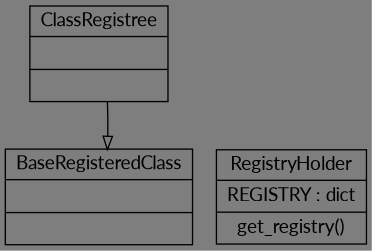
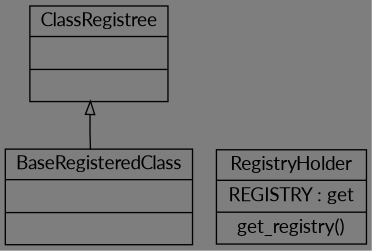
edge "ClassRegistree" -> "BaseRegisteredClass": reversed
node "RegistryHolder": text "REGISTRY : dict" -> "REGISTRY : get"
